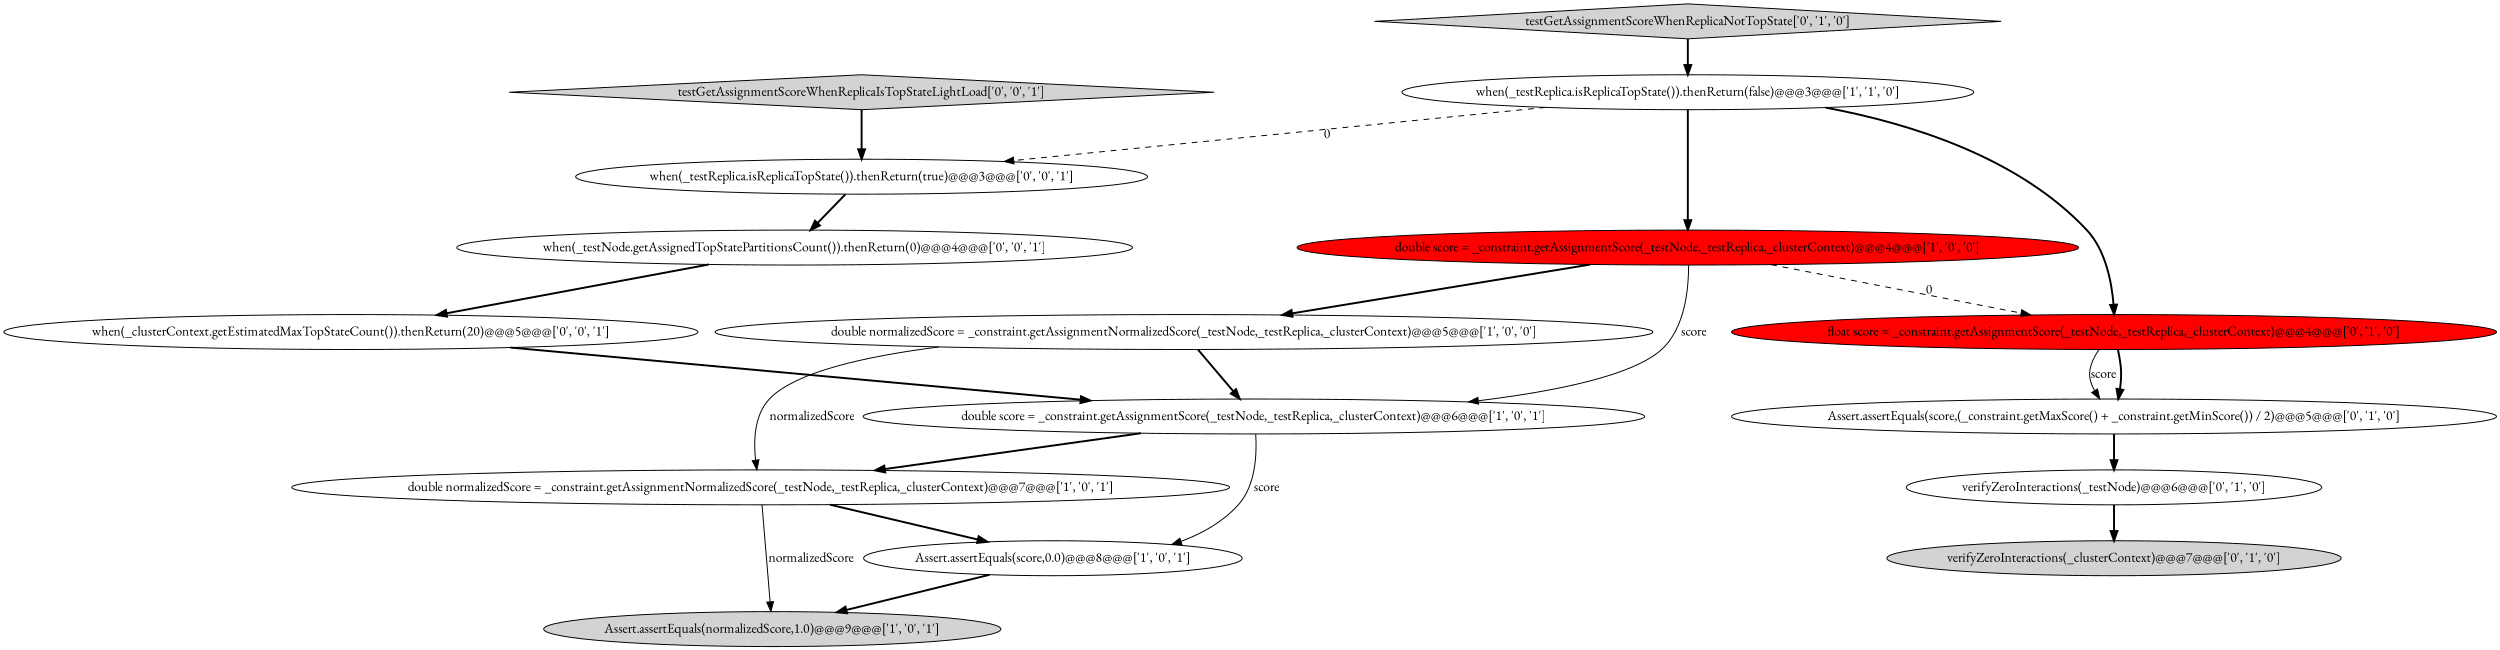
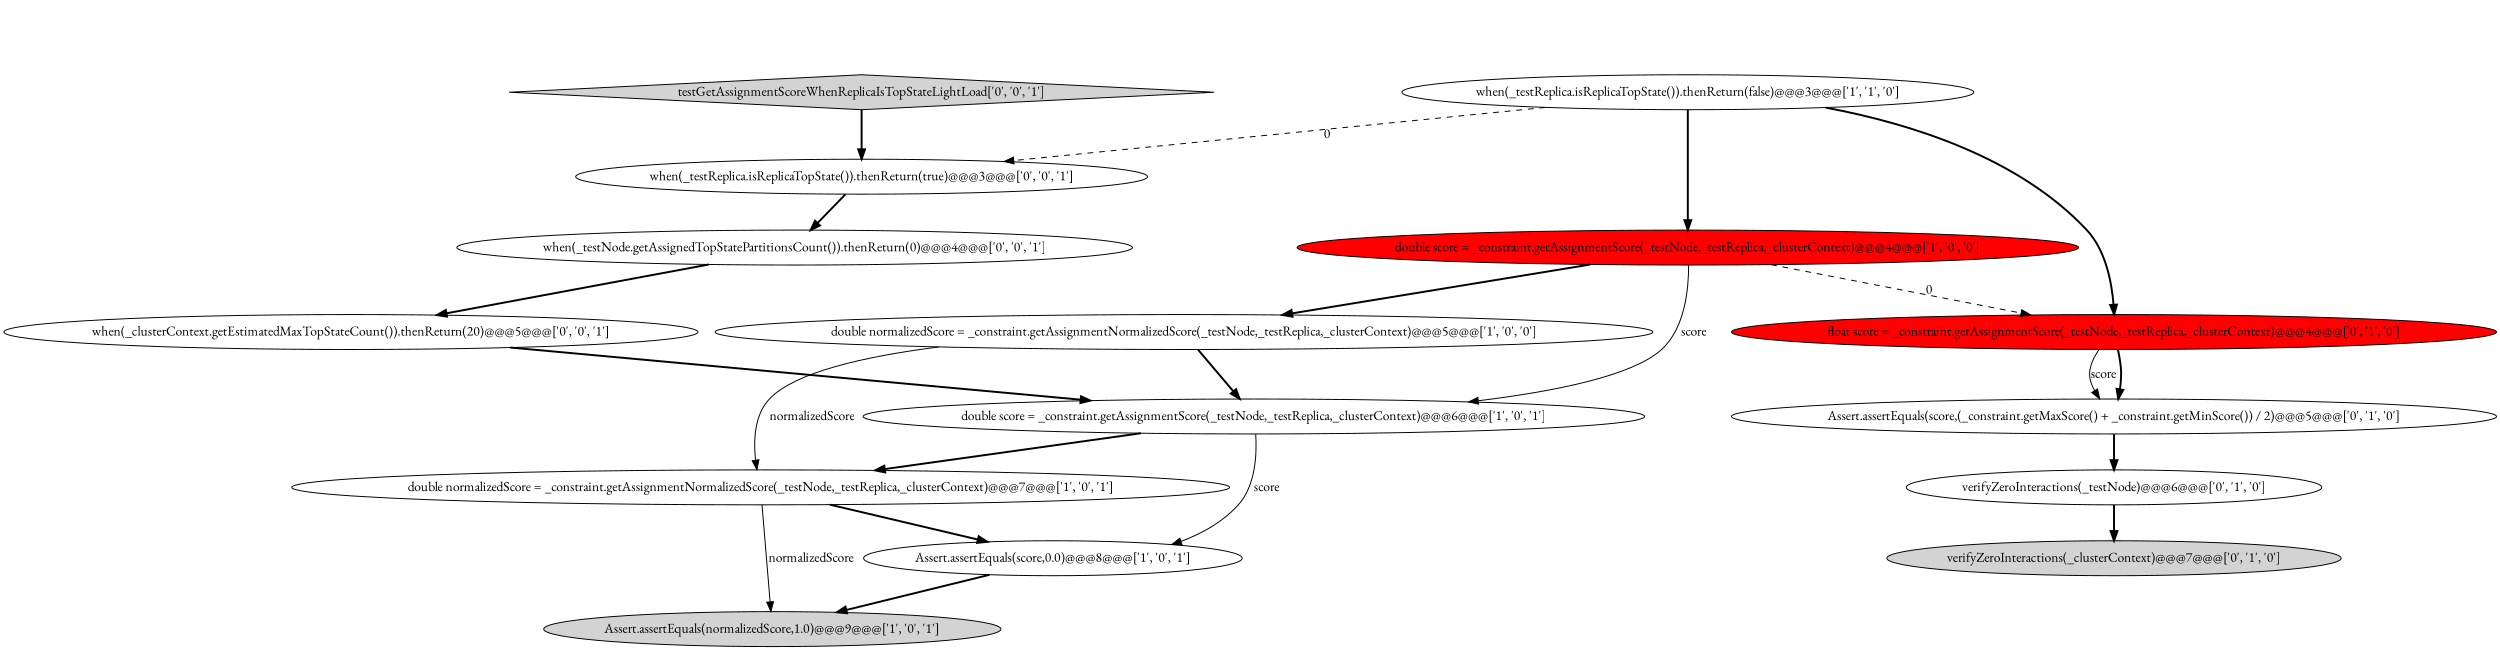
node "testGetAssignmentScoreWhenReplicaNotTopState['0', '1', '0']": removed
